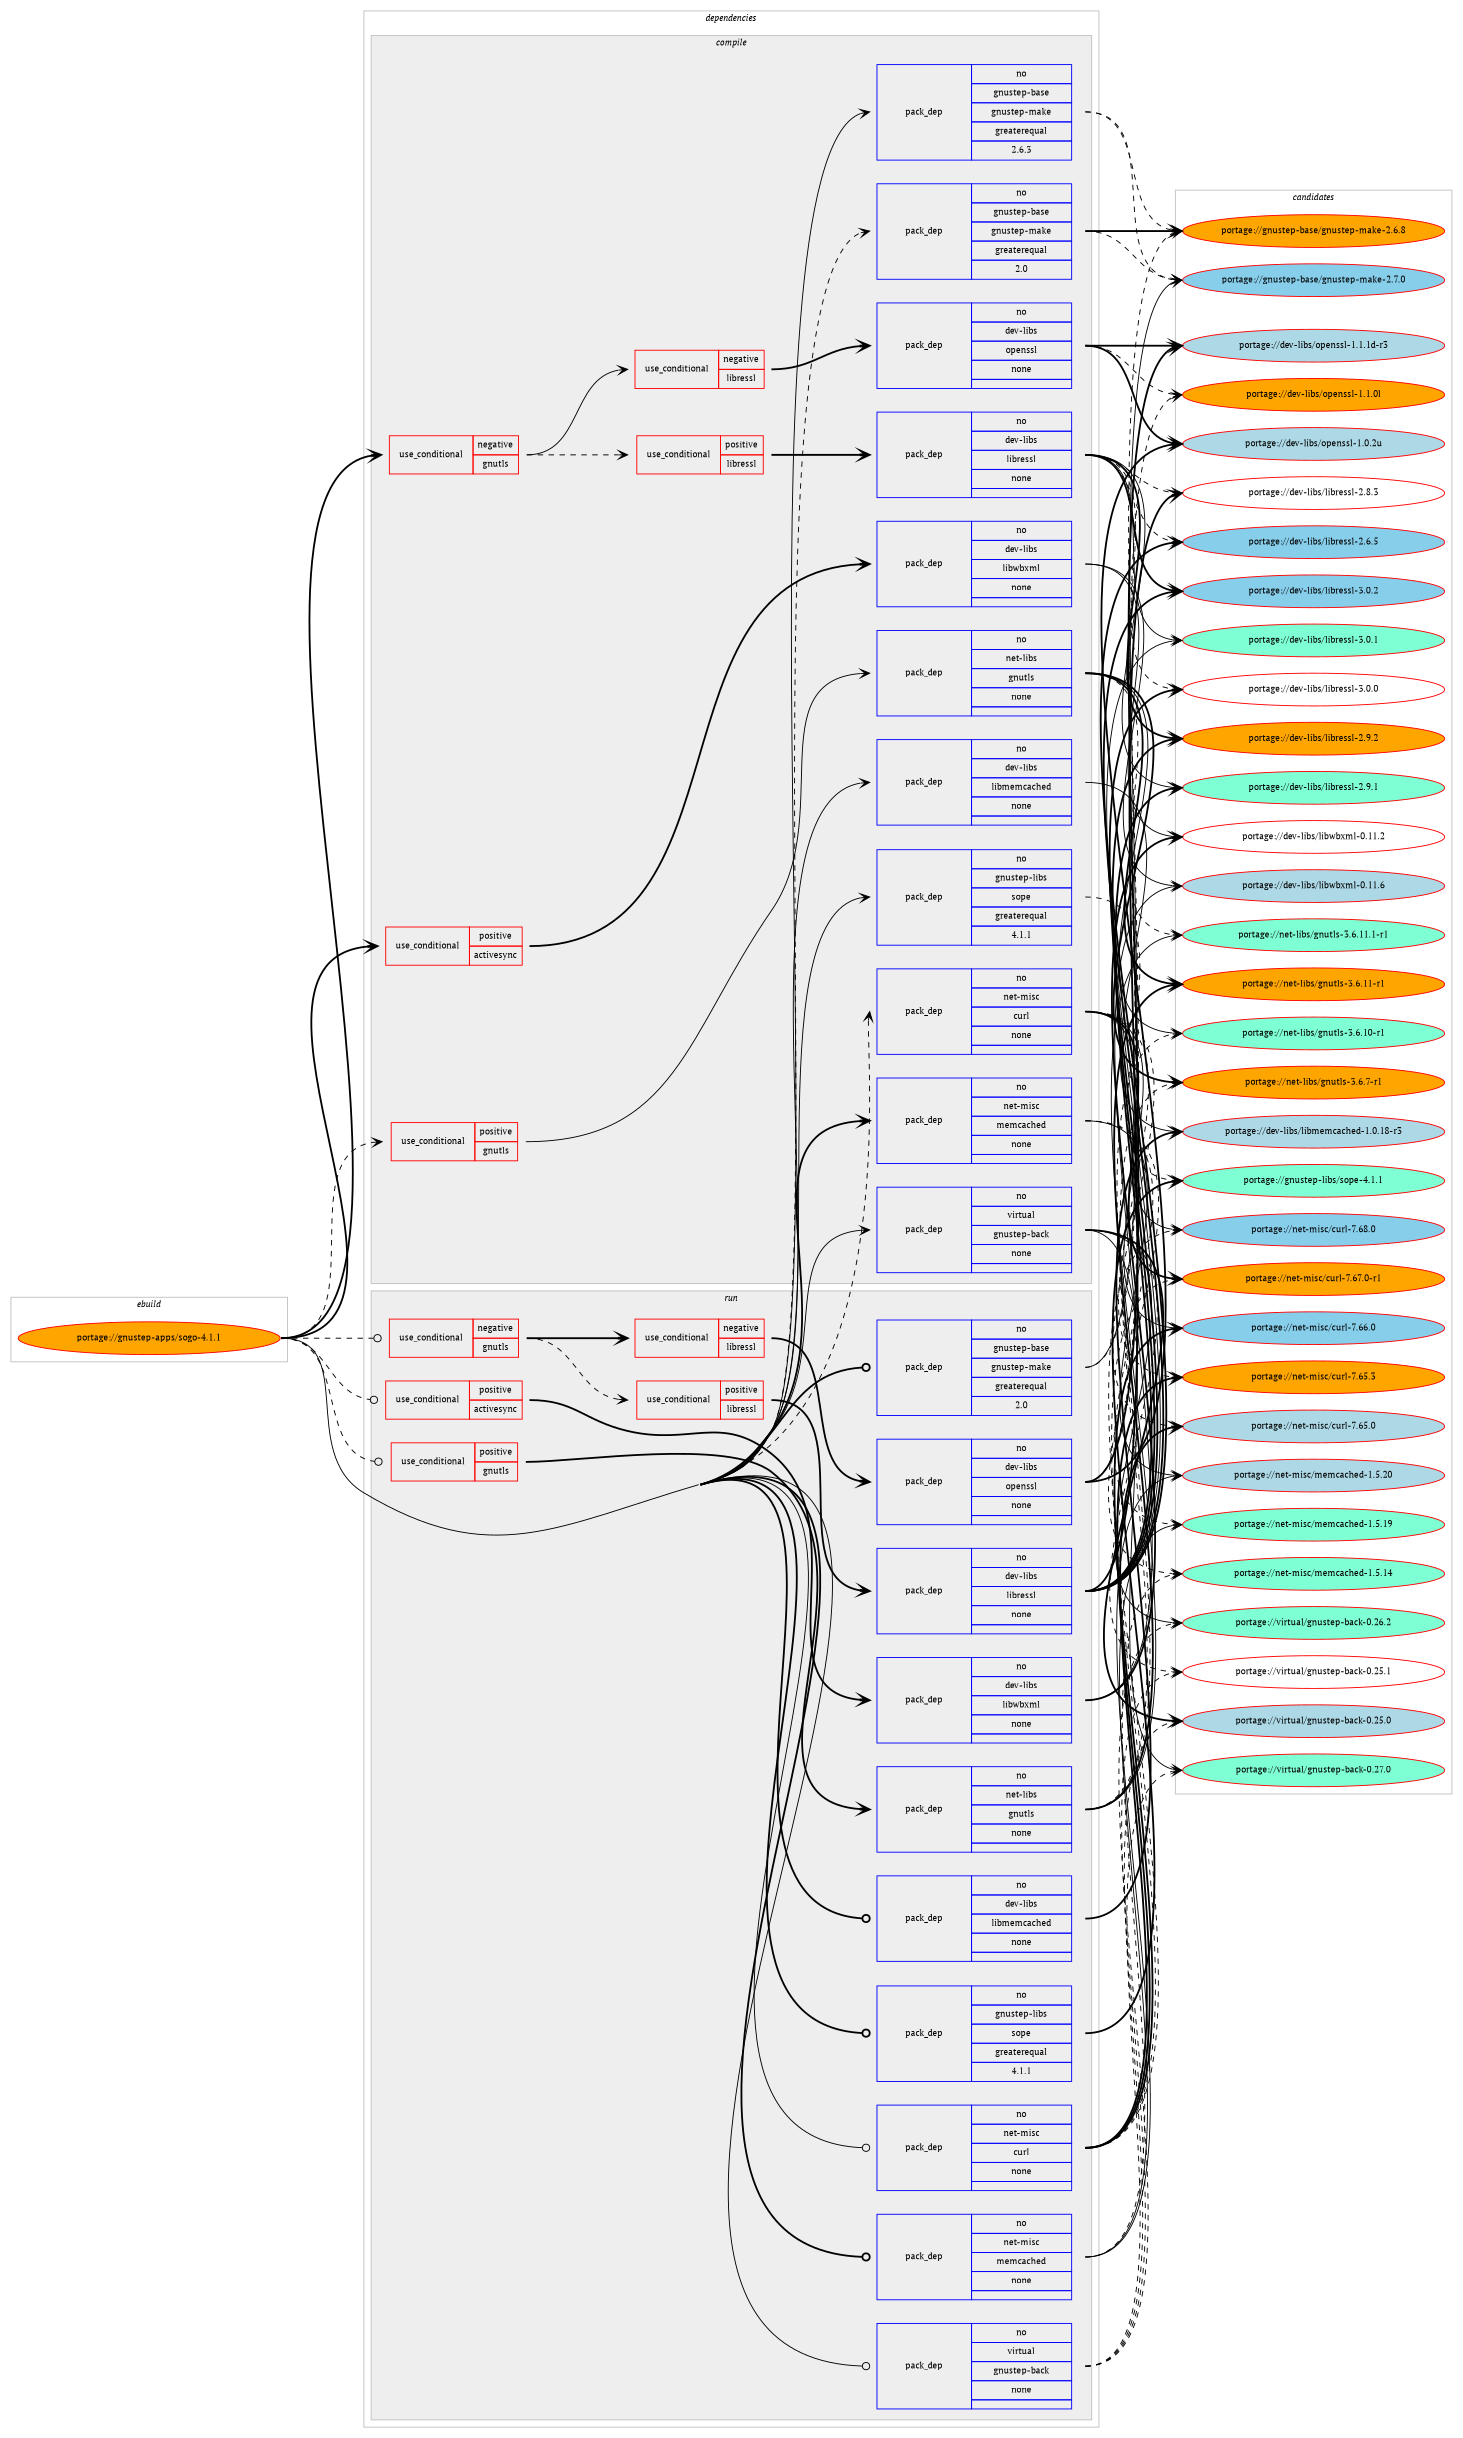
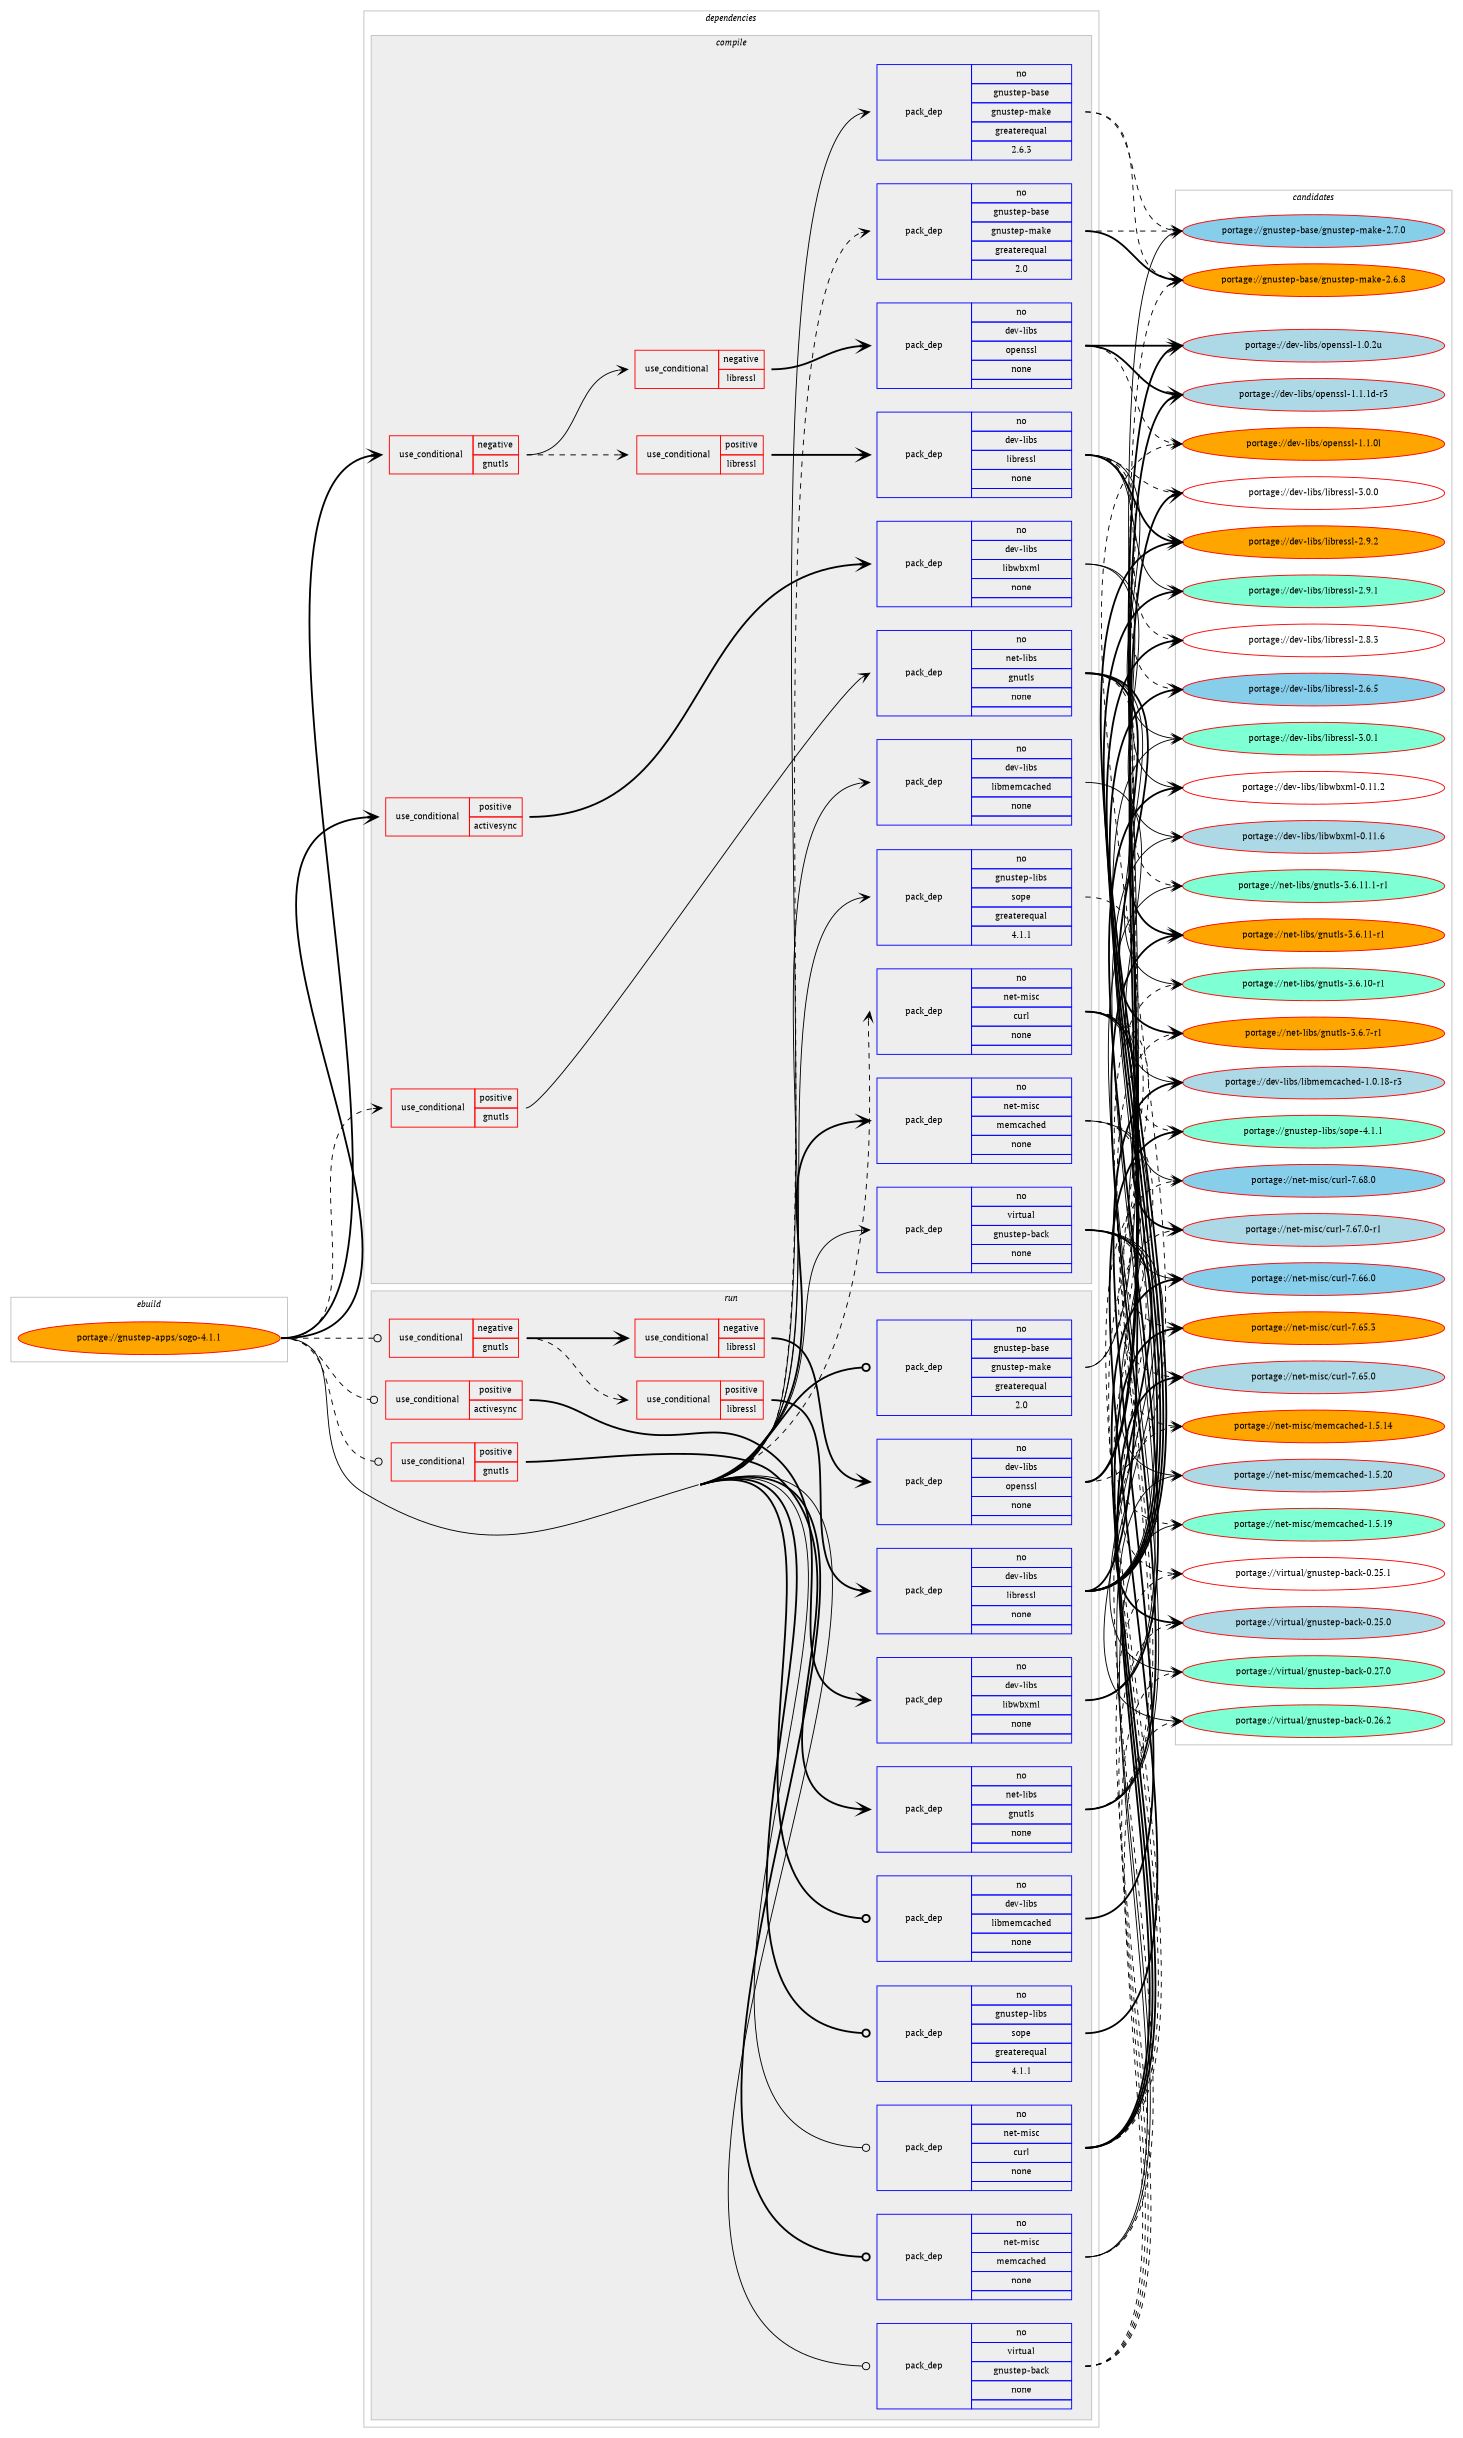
node "portage://dev-libs/libressl-3.0.2": removed
node "portage://net-misc/curl-7.67.0-r1": fillcolor orange -> lightblue
node "portage://net-misc/memcached-1.5.14": fillcolor aquamarine -> orange
